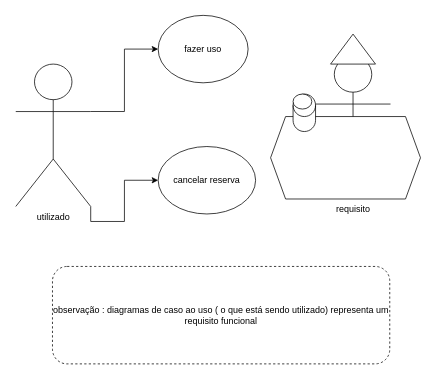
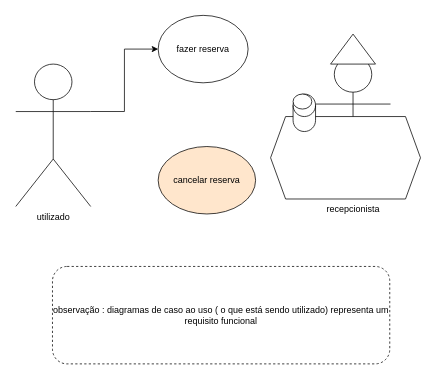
node "fazer uso": label "fazer uso" -> "fazer reserva"
node "cancelar reserva": fillcolor #ffffff -> #ffe6cc
node "requisito": label "requisito" -> "recepcionista"
edge "utilizado" -> "cancelar reserva": removed
